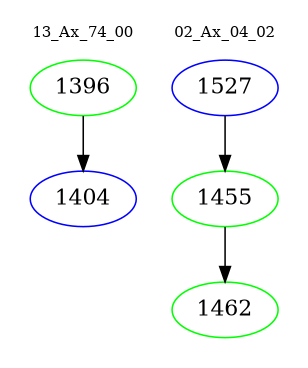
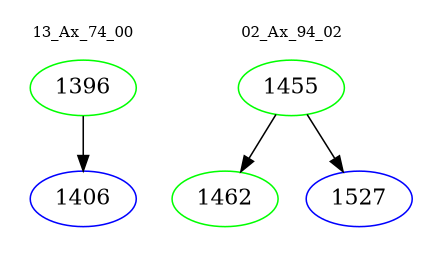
cluster "02_Ax_04_02": label "02_Ax_04_02" -> "02_Ax_94_02"
edge "1527" -> "1455": reversed
node "1404": label "1404" -> "1406"
